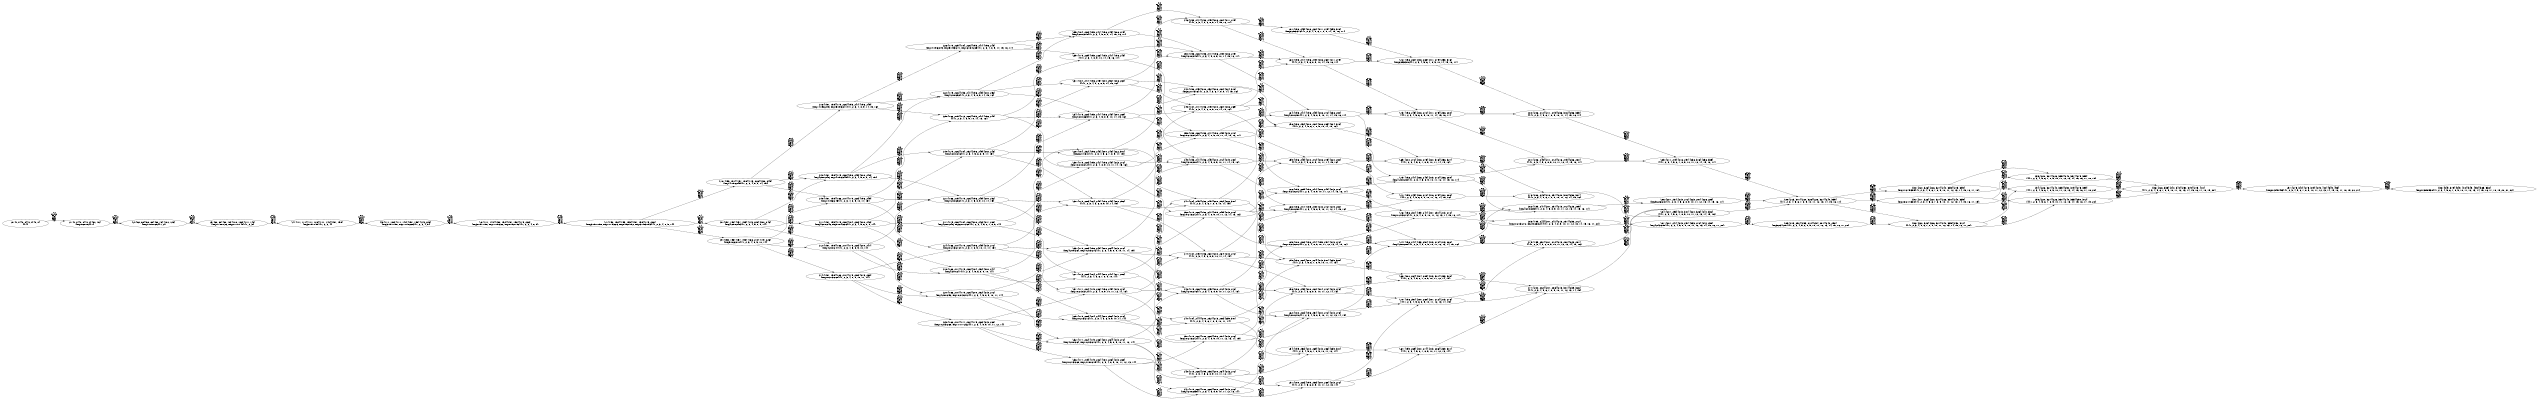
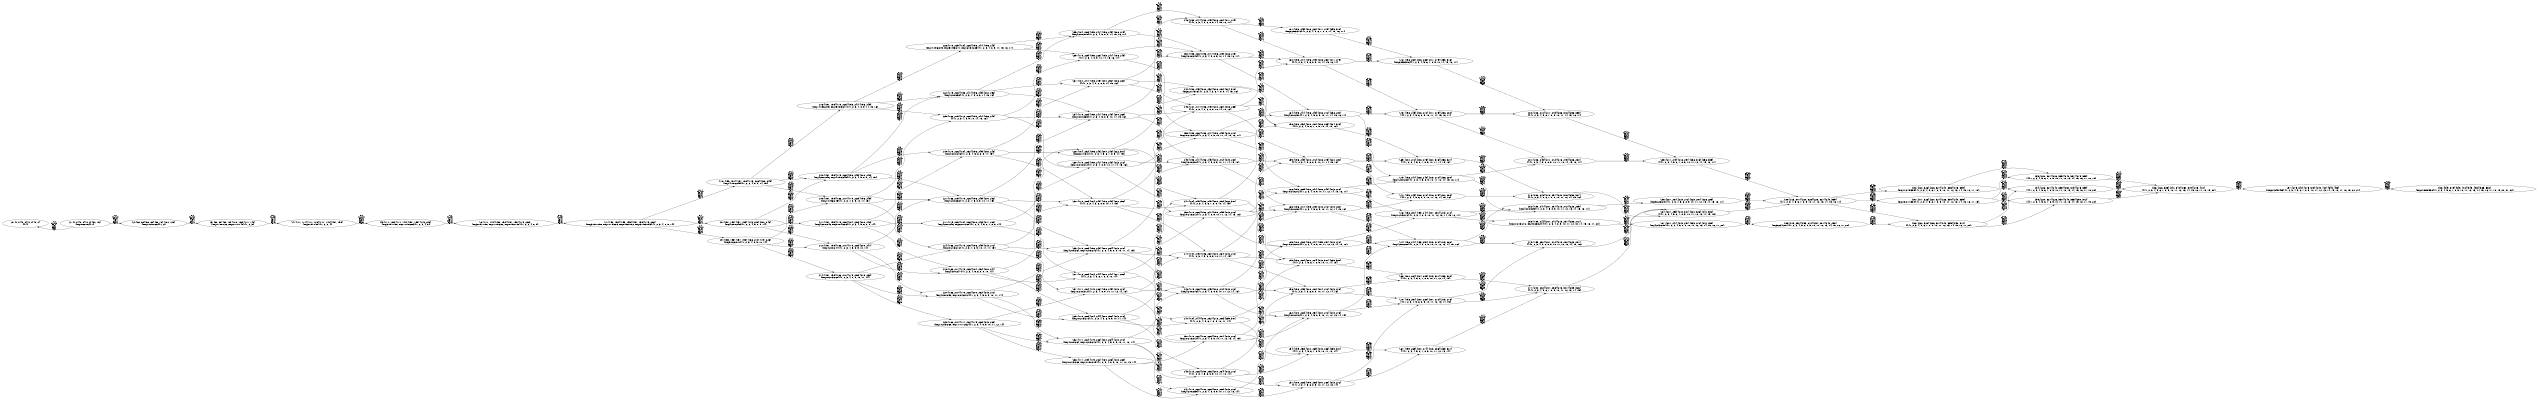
edge "S0: [0, 0] [0, 0] [0, 0] [0, 0] {}{}" -> "S1: [0, 0] [0, 0] [0, 0] [60, 76] {T0J0:60-76}{1}": reversed
